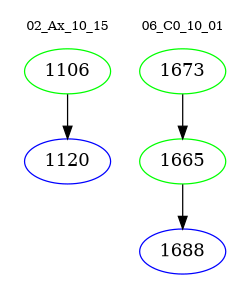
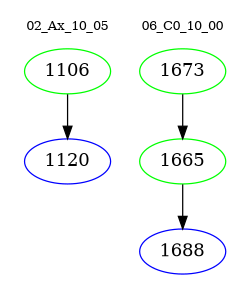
cluster "02_Ax_10_15": label "02_Ax_10_15" -> "02_Ax_10_05"
cluster "06_C0_10_01": label "06_C0_10_01" -> "06_C0_10_00"
